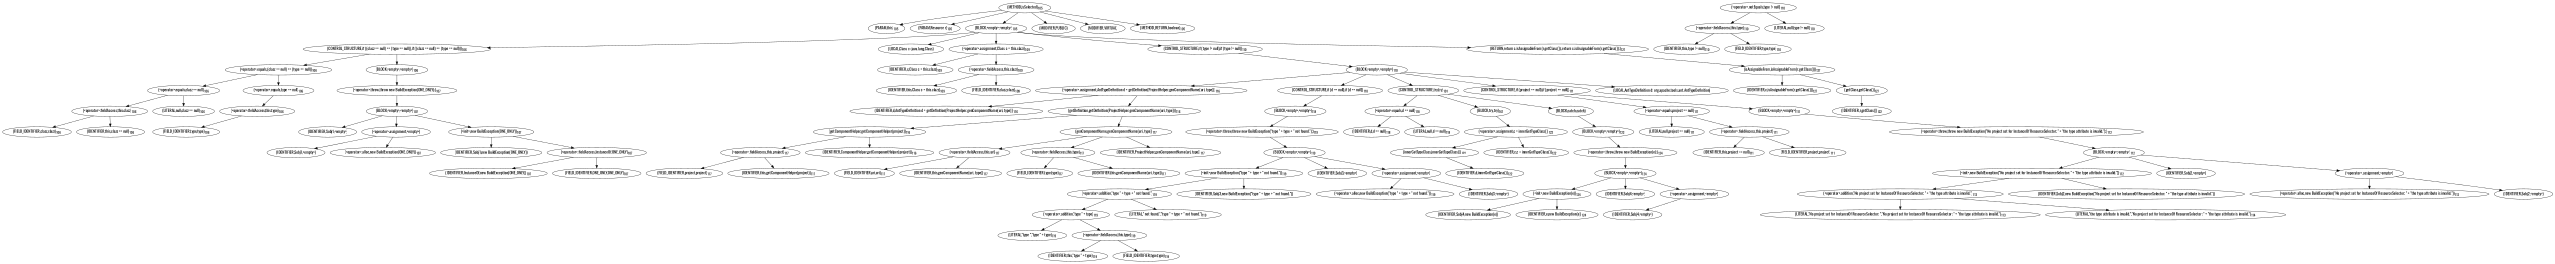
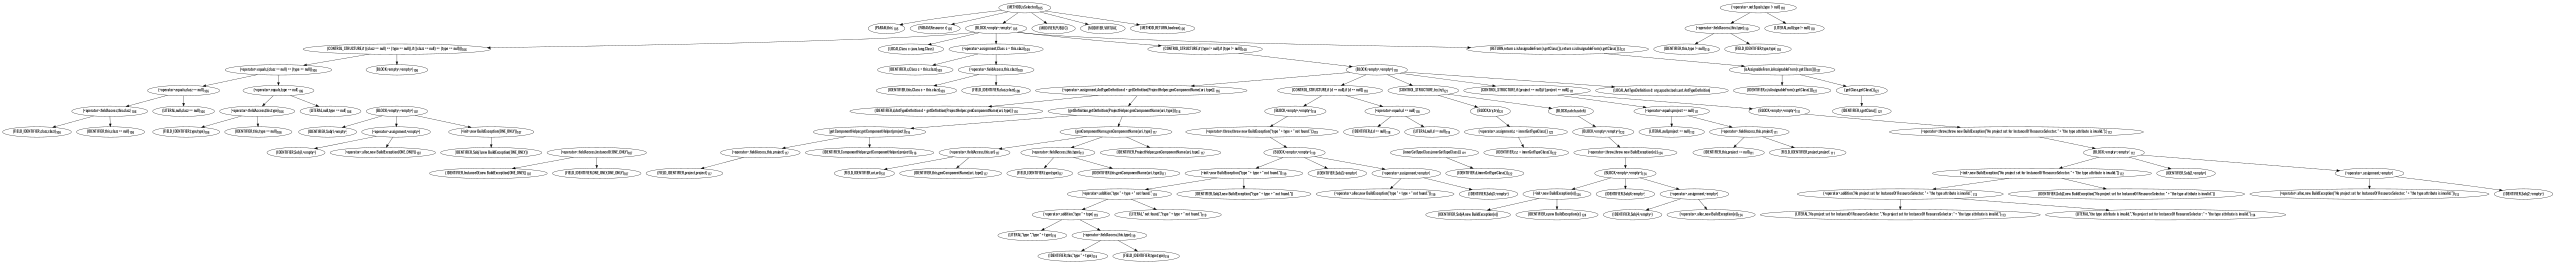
node "(CONTROL_STRUCTURE,if (type != null),if (type != null))": text "110" -> "140"
node "(CONTROL_STRUCTURE,try,try)": text "101" -> "121"
node "(<operator>.throw,throw new BuildException(ONE_ONLY);)": removed
edge "(CONTROL_STRUCTURE,try,try)" -> "(<operator>.equals,d == null)": now "(CONTROL_STRUCTURE,if (d == null),if (d == null))" -> "(<operator>.equals,d == null)"
node "(LITERAL,null,type == null)": added
node "(BLOCK,try,try)": text "161" -> "121"
node "(IDENTIFIER,r,getClass())": text "122" -> "127"
node "(IDENTIFIER,this,type == null)": added
node "(LITERAL,null,project == null)": text "111" -> "113"
edge "(<init>,new BuildException(ONE_ONLY))" -> "(<operator>.fieldAccess,InstanceOf.ONE_ONLY)": removed
edge "(<operator>.assignment,c = innerGetTypeClass())" -> "(innerGetTypeClass,innerGetTypeClass())": removed
node "(IDENTIFIER,this,getComponentHelper(project))": removed
node "(FIELD_IDENTIFIER,uri,uri)": text "117" -> "517"
node "(<operator>.alloc,new BuildException(e))": added
